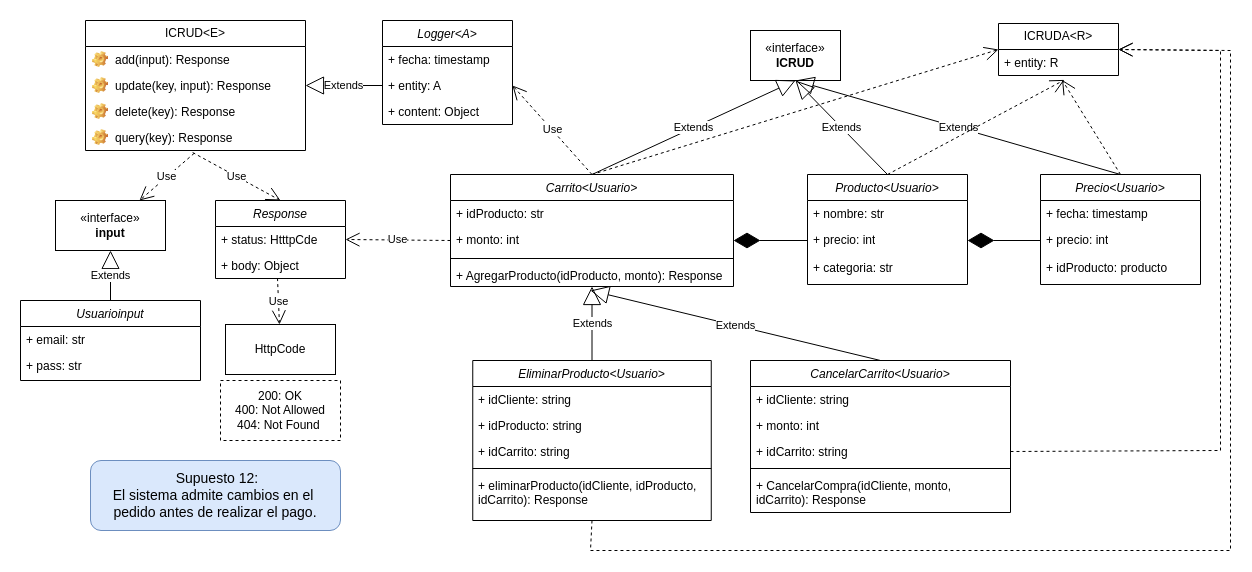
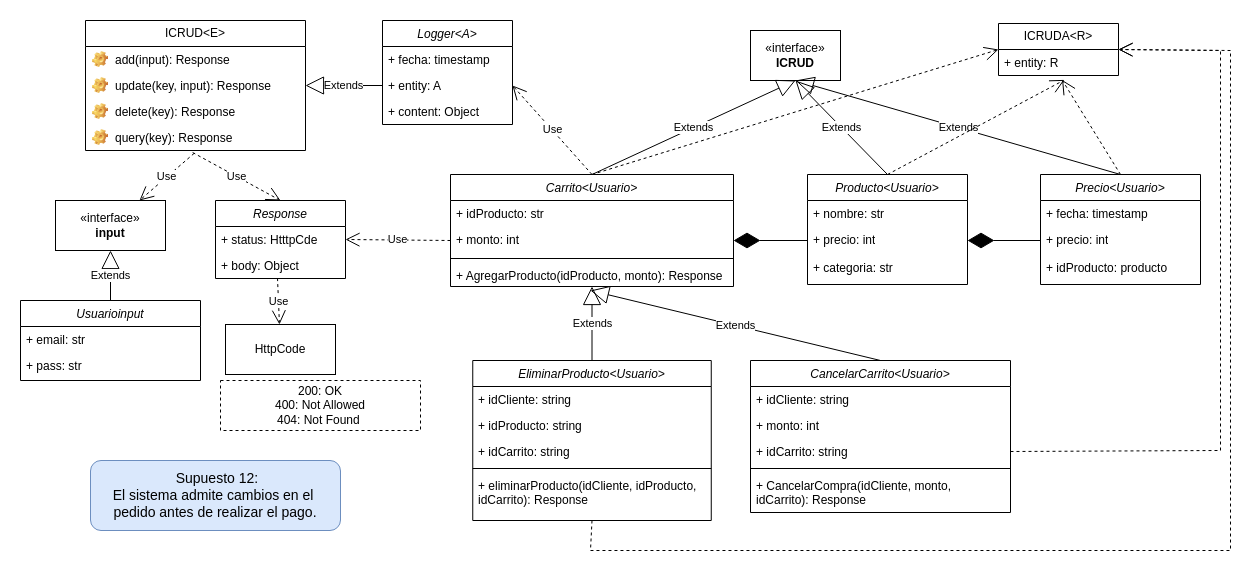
node "200: OK 400: Not Allowed 404: Not Found": size 120x60 -> 200x50
